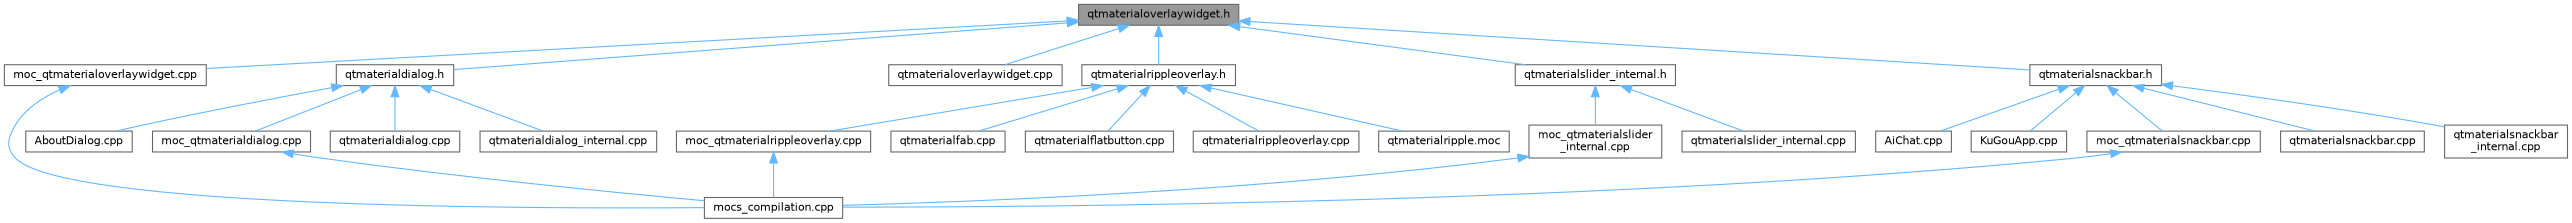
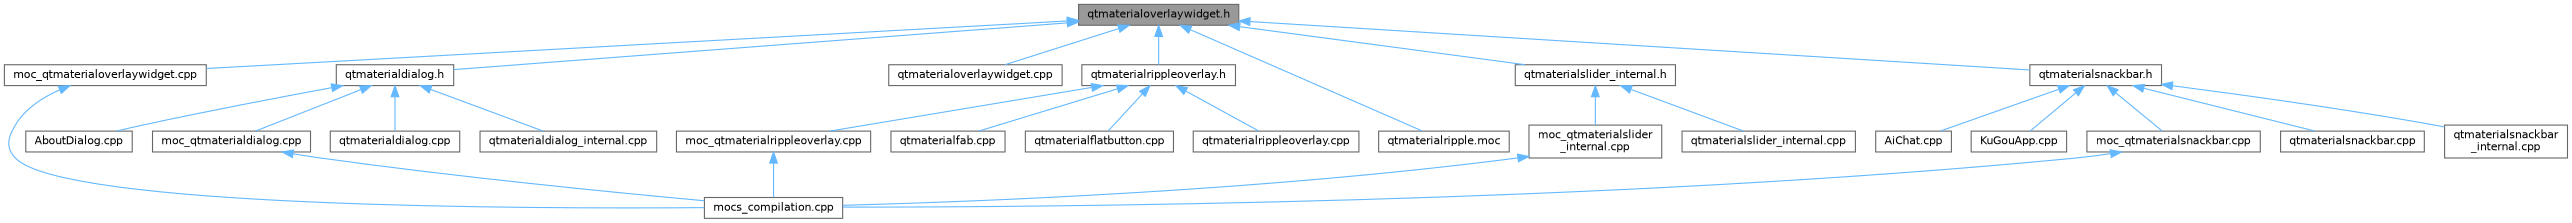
edge "qtmaterialripple.moc" -> "qtmaterialrippleoverlay.h": now "qtmaterialripple.moc" -> "qtmaterialoverlaywidget.h"
